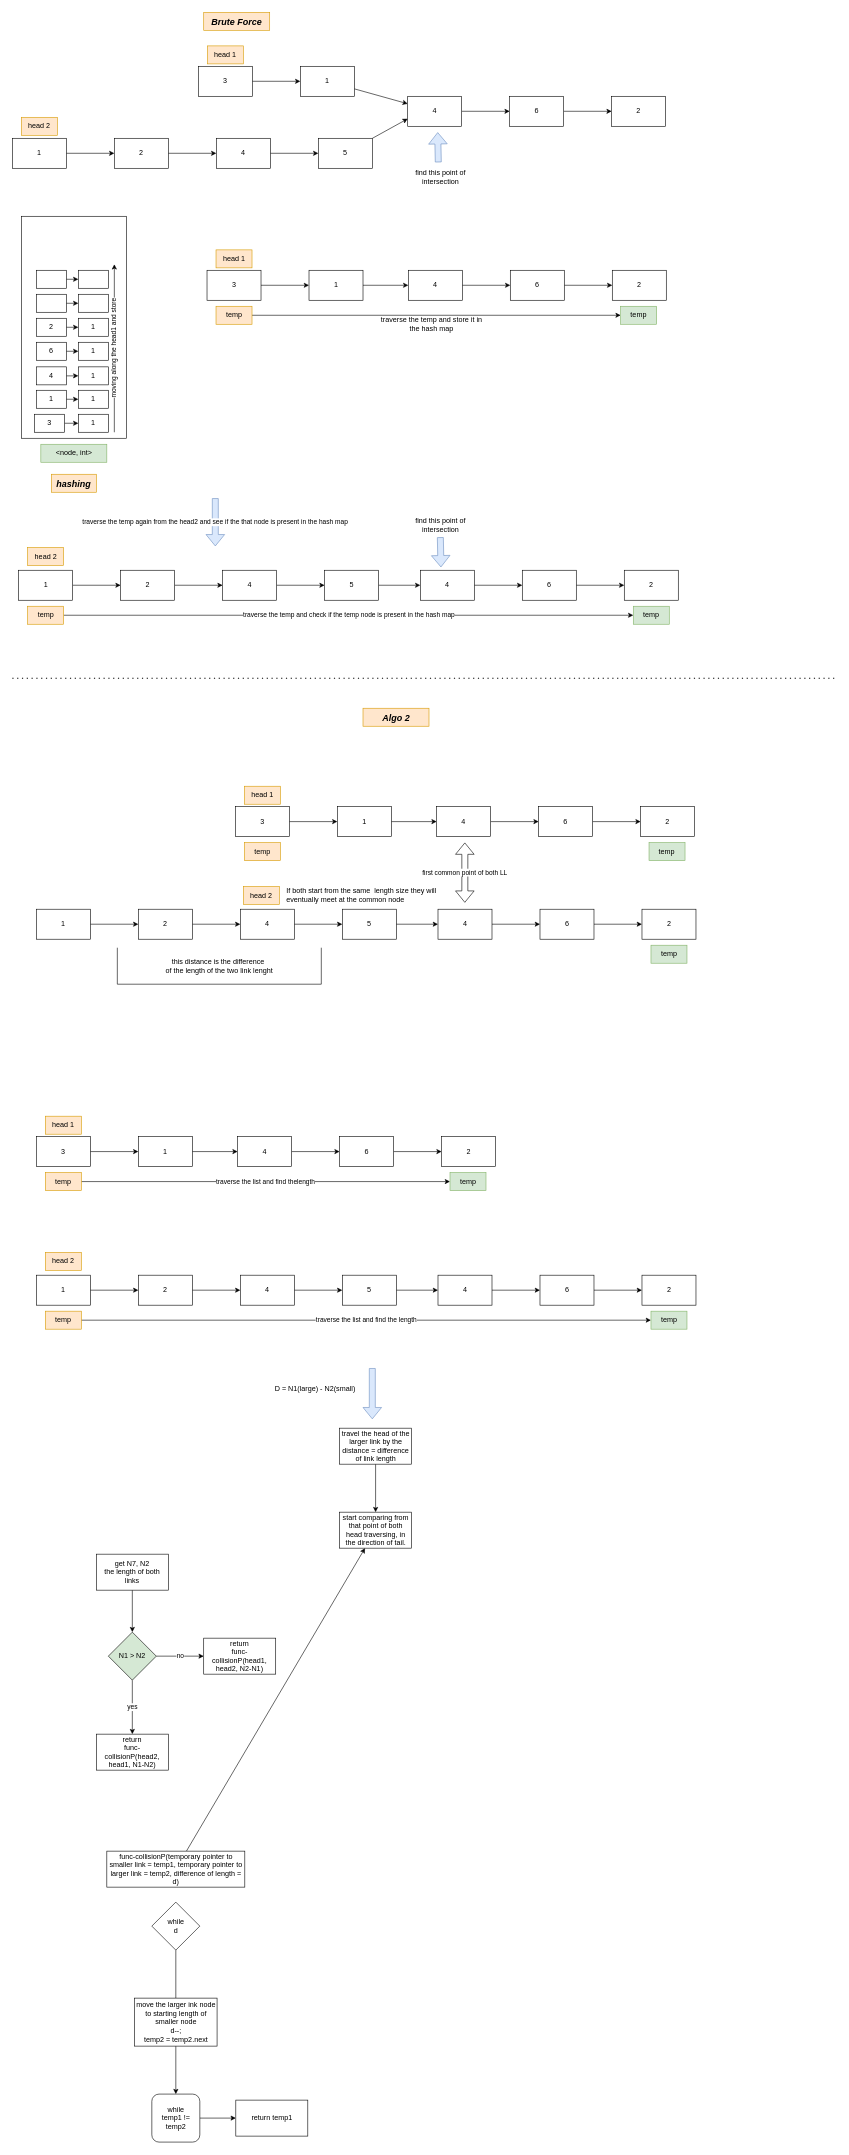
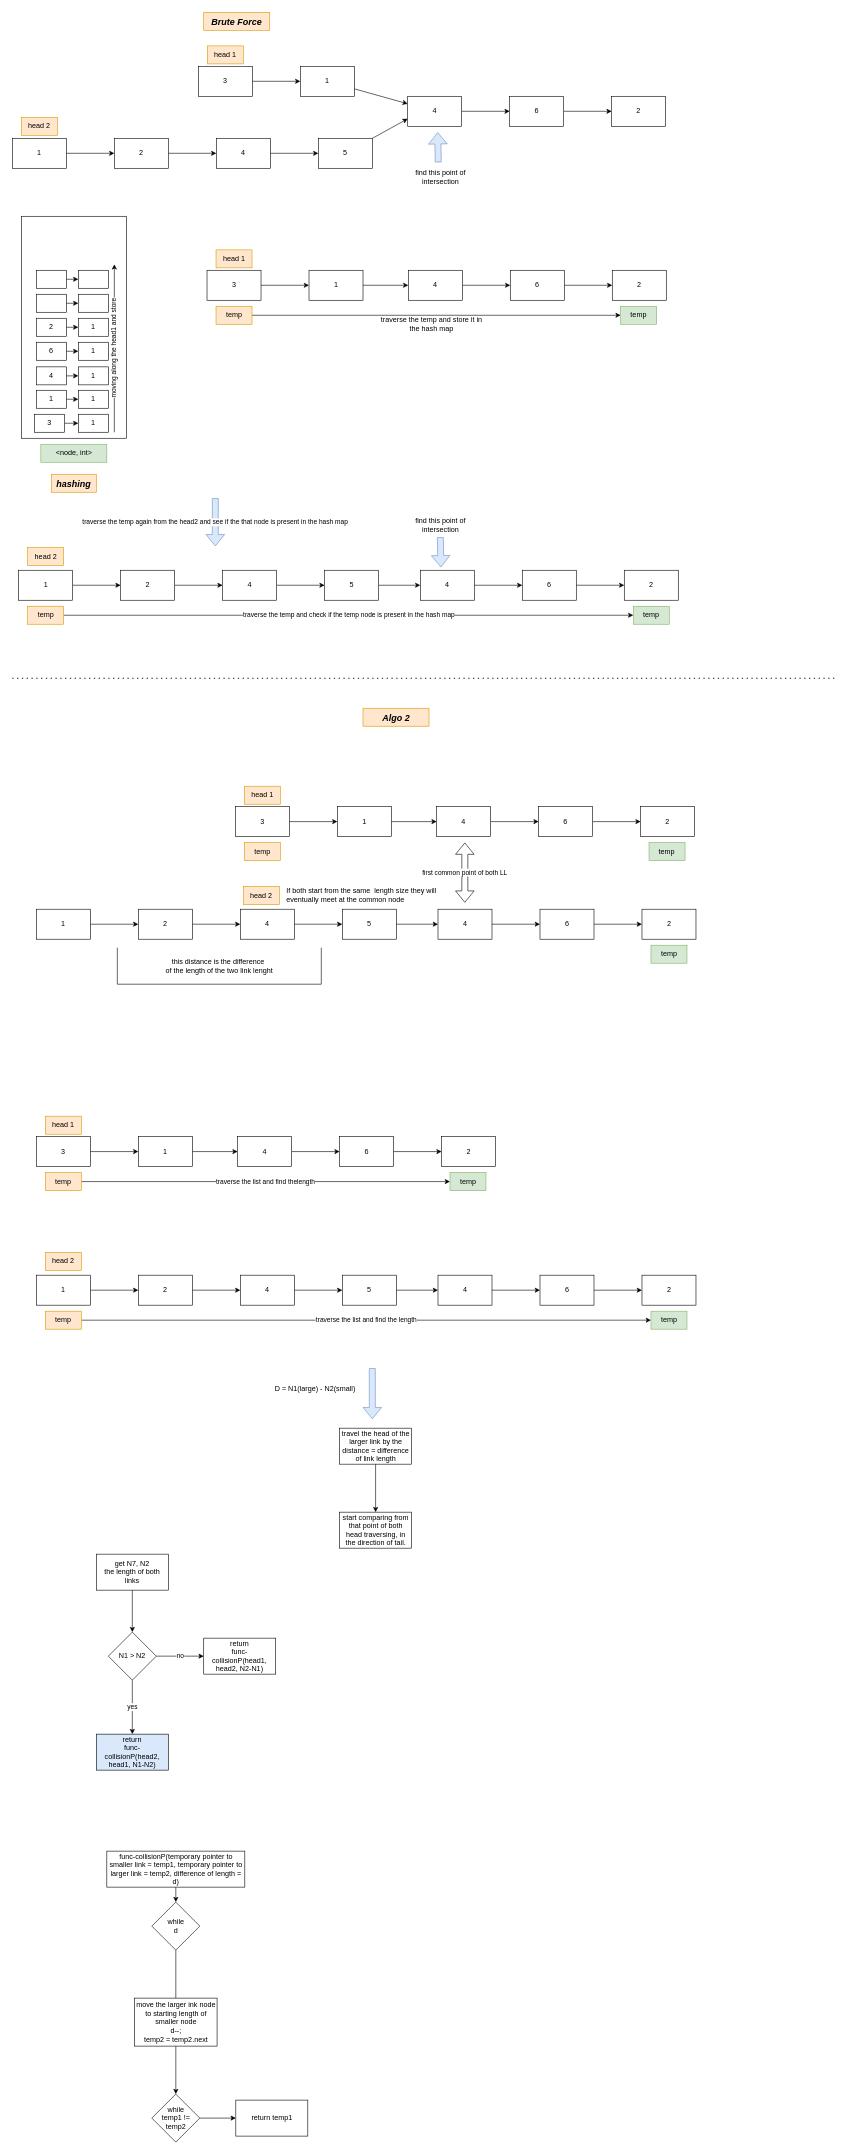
node "N1 > N2": fillcolor #d5e8d4 -> #ffffff
edge "func-collisionP(temporary pointer to smaller link = temp1, temporary pointer to larger link = temp2, difference of length = d)" -> "start comparing from that point of both head traversing, in the direction of tail.": now "func-collisionP(temporary pointer to smaller link = temp1, temporary pointer to larger link = temp2, difference of length = d)" -> "while d"
node "return func-collisionP(head2, head1, N1-N2)": fillcolor #ffffff -> #dae8fc
node "while temp1 != temp2": shape rounded rectangle -> diamond
